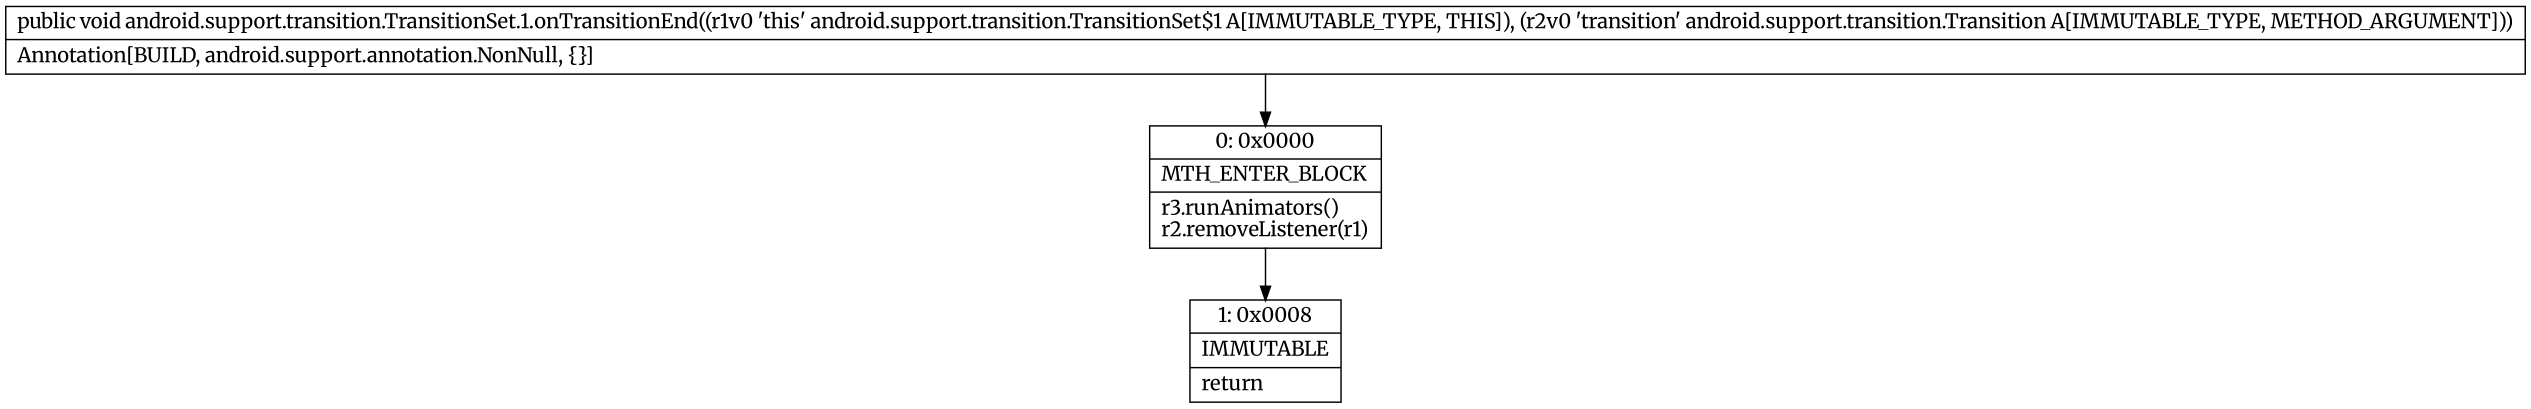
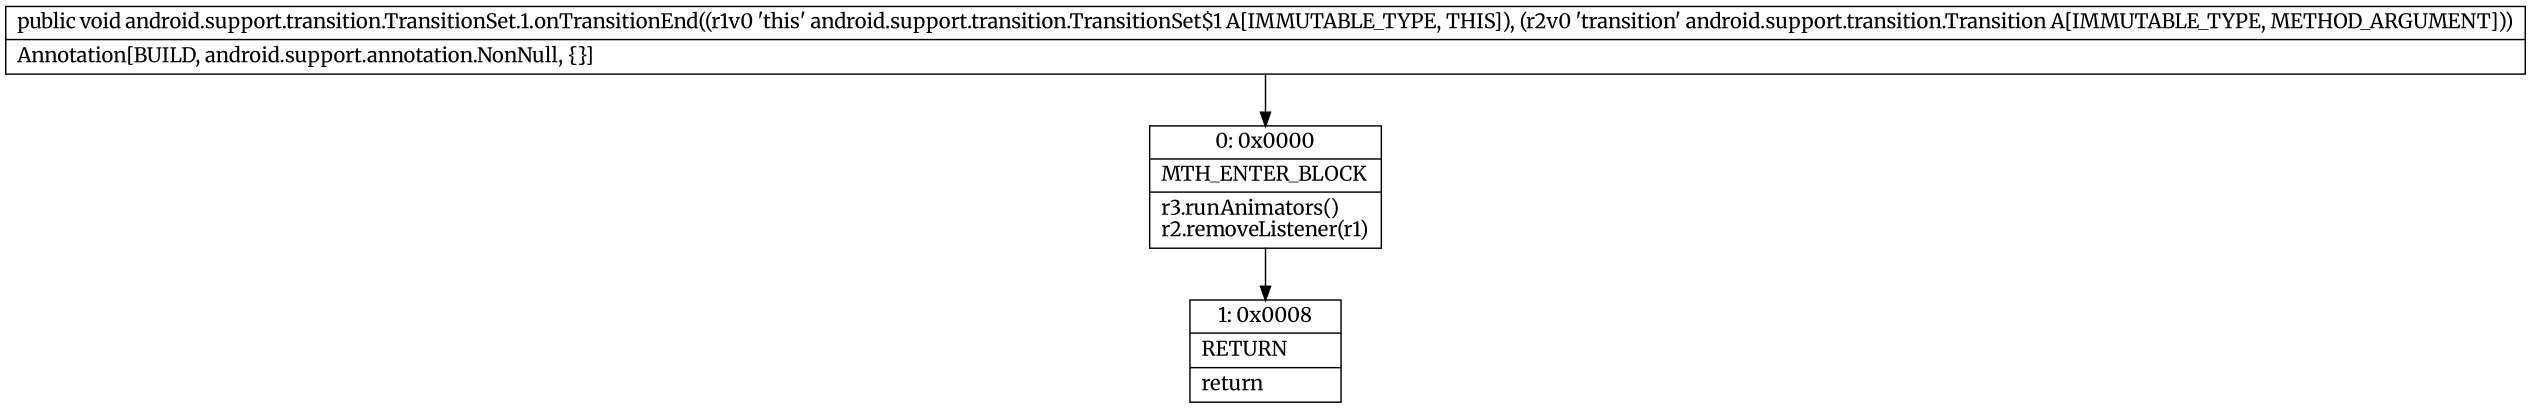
node "1: 0x0008": text "IMMUTABLE" -> "RETURN"
